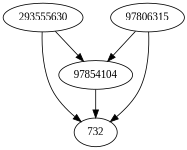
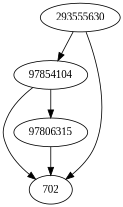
edge "97806315" -> "97854104": reversed
node "732": label "732" -> "702"
